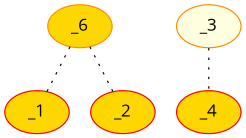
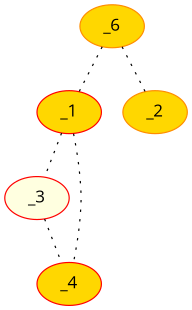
node "_3": color darkorange -> red
node "_2": color red -> darkorange
edge "_1" -- "_3": added
edge "_1" -- "_4": added
